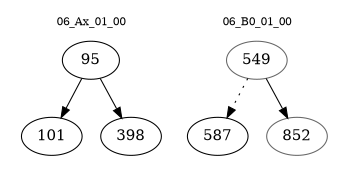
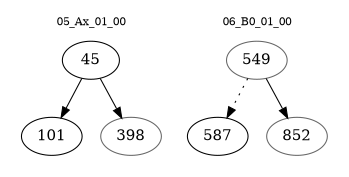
cluster "06_Ax_01_00": label "06_Ax_01_00" -> "05_Ax_01_00"
node "95": label "95" -> "45"
node "398": color black -> gray40
